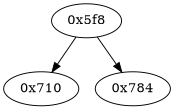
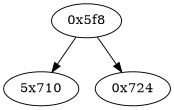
node "0x710": label "0x710" -> "5x710"
node "0x784": label "0x784" -> "0x724"
